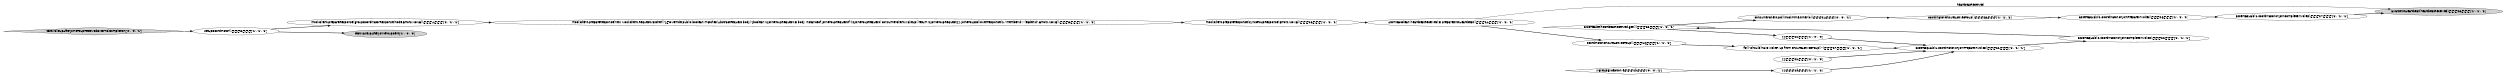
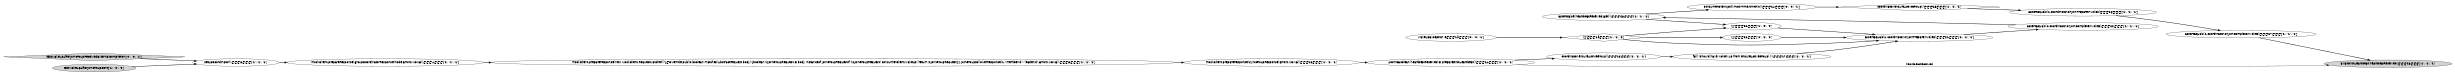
node "assertFalse(heartbeatReceived.get())@@@23@@@['1', '1', '1']": shape diamond -> ellipse
edge "setupCoordinator()@@@3@@@['1', '1', '1']" -> "testWakeupAfterJoinGroupSent['1', '0', '0']": reversed
edge "{}@@@19@@@['1', '1', '1']" -> "{}@@@21@@@['1', '0', '0']": added
edge "{}@@@19@@@['1', '1', '1']" -> "{}@@@21@@@['0', '1', '0']": added
node "WakeupException e@@@19@@@['0', '0', '1']": shape diamond -> ellipse
node "{}@@@19@@@['1', '1', '1']": shape ellipse -> diamond
